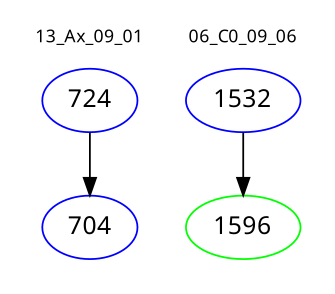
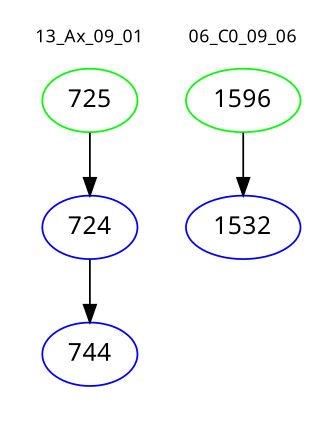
node "725": added
edge "1532" -> "1596": reversed
node "704": label "704" -> "744"
